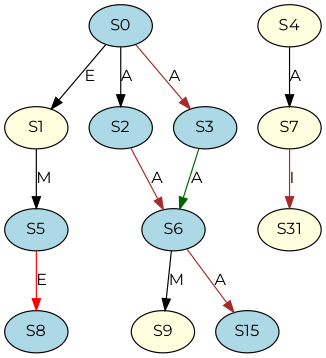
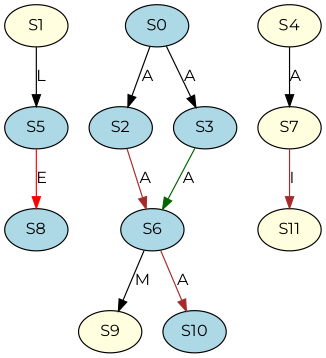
edge "S0" -> "S1": removed, label "E"
edge "S0" -> "S3": color brown -> black
edge "S1" -> "S5": label "M" -> "L"
node "S31": label "S31" -> "S11"
node "S15": label "S15" -> "S10"
